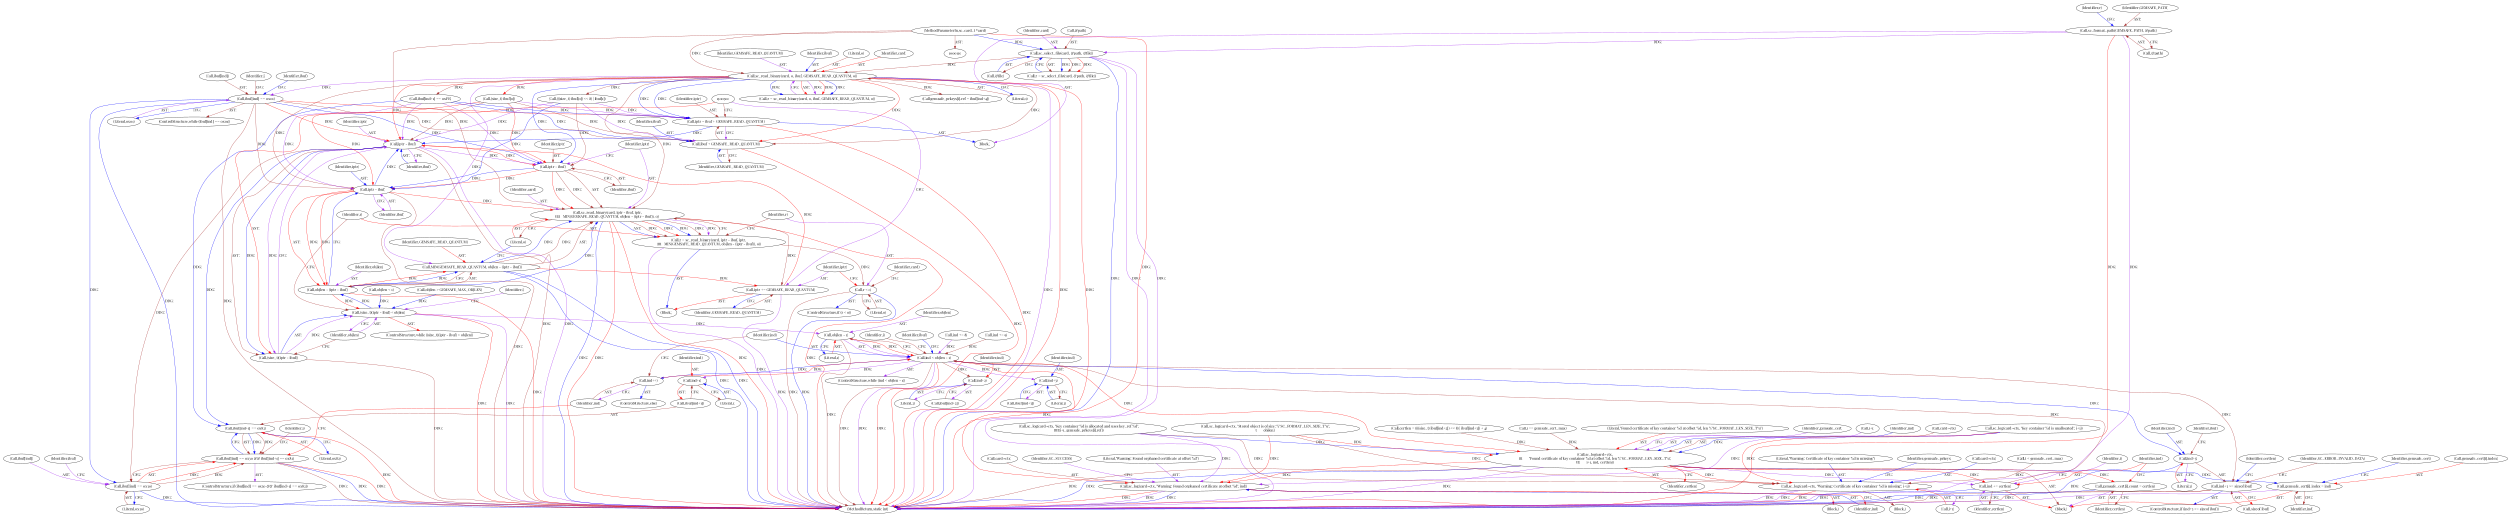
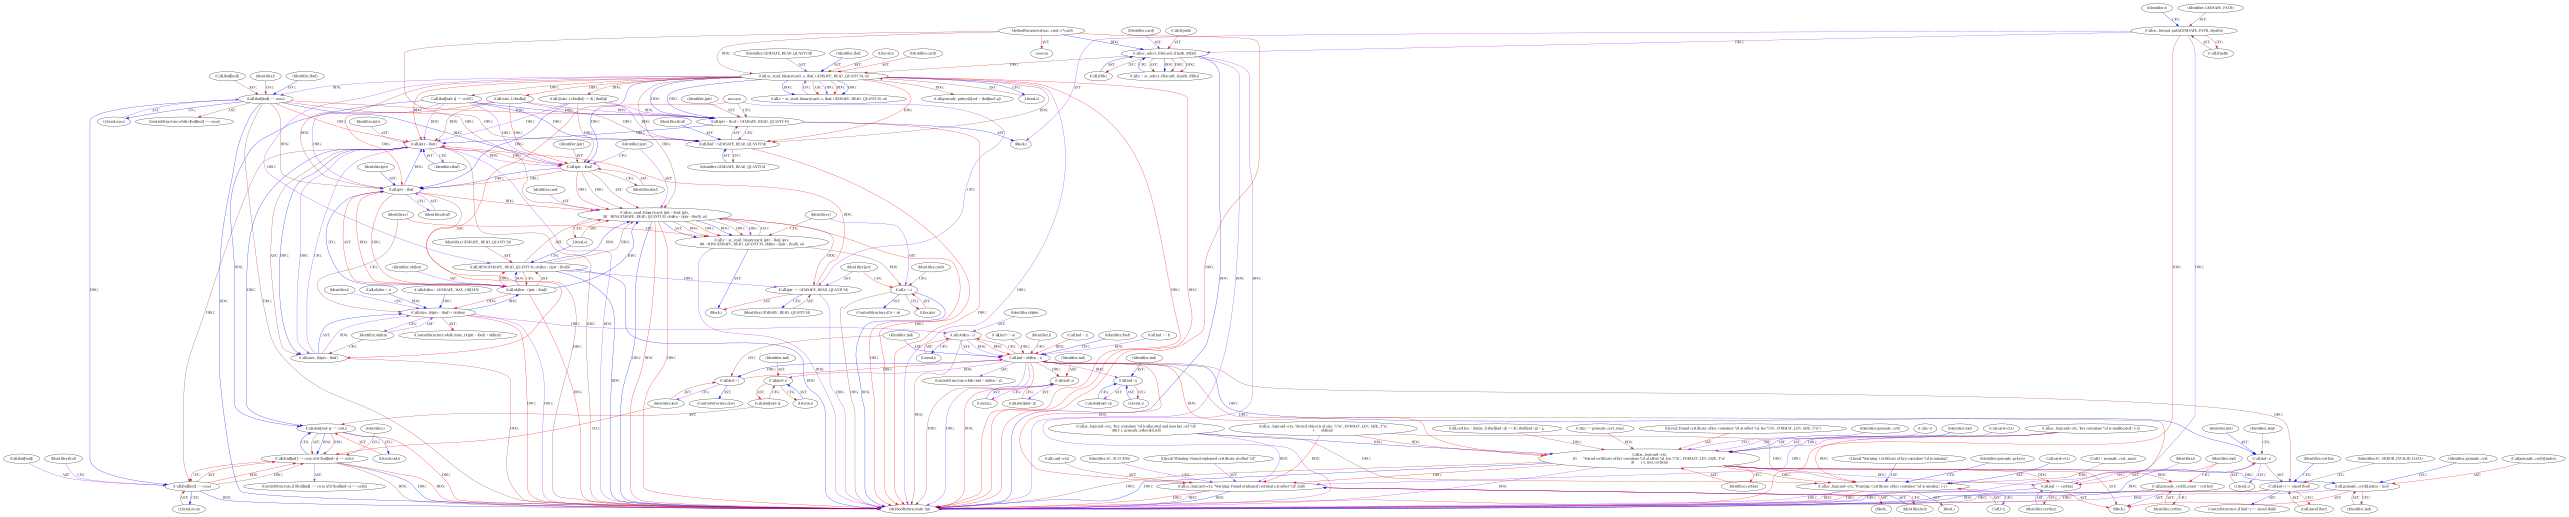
node "1500300": label "1500300" -> "1000300"
edge "(Call,MIN(GEMSAFE_READ_QUANTUM, objlen - (iptr - ibuf)))" -> "(Call,iptr += GEMSAFE_READ_QUANTUM)": color red -> purple
node "(Call,ind = 2)": added
